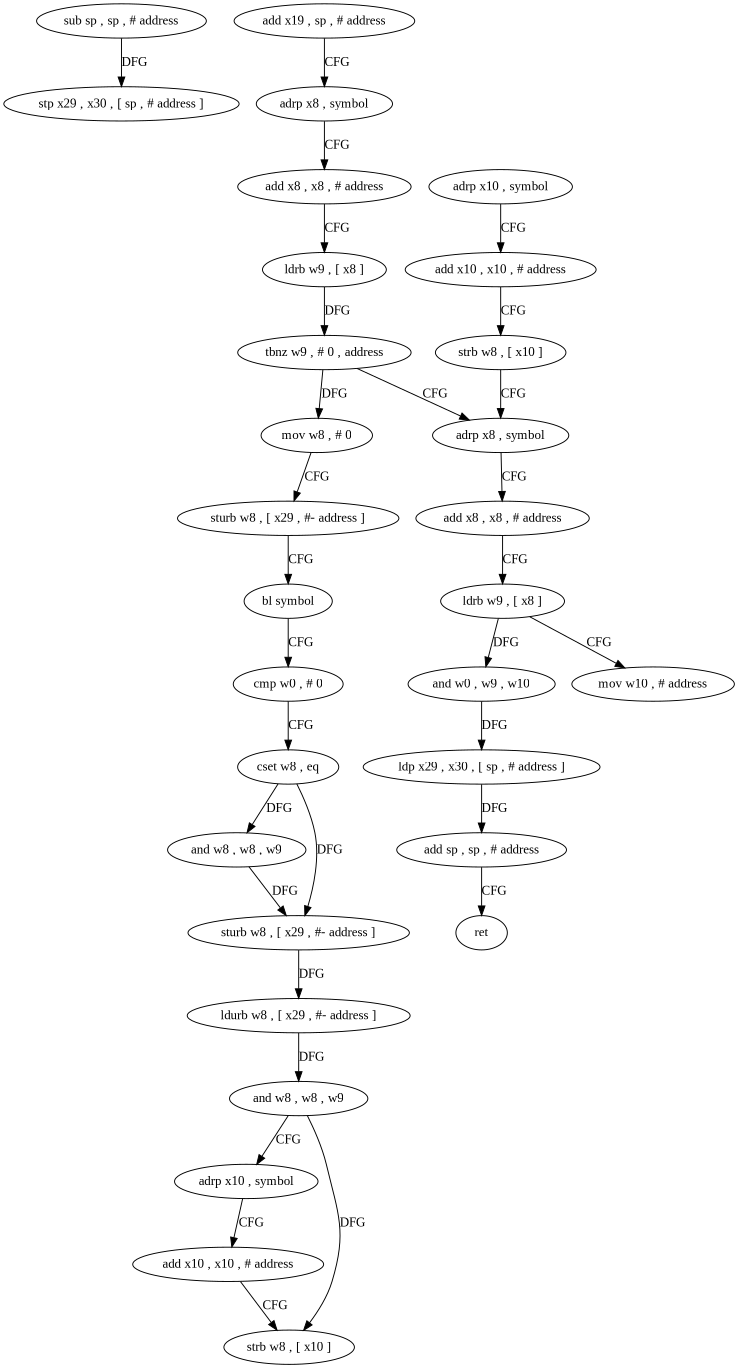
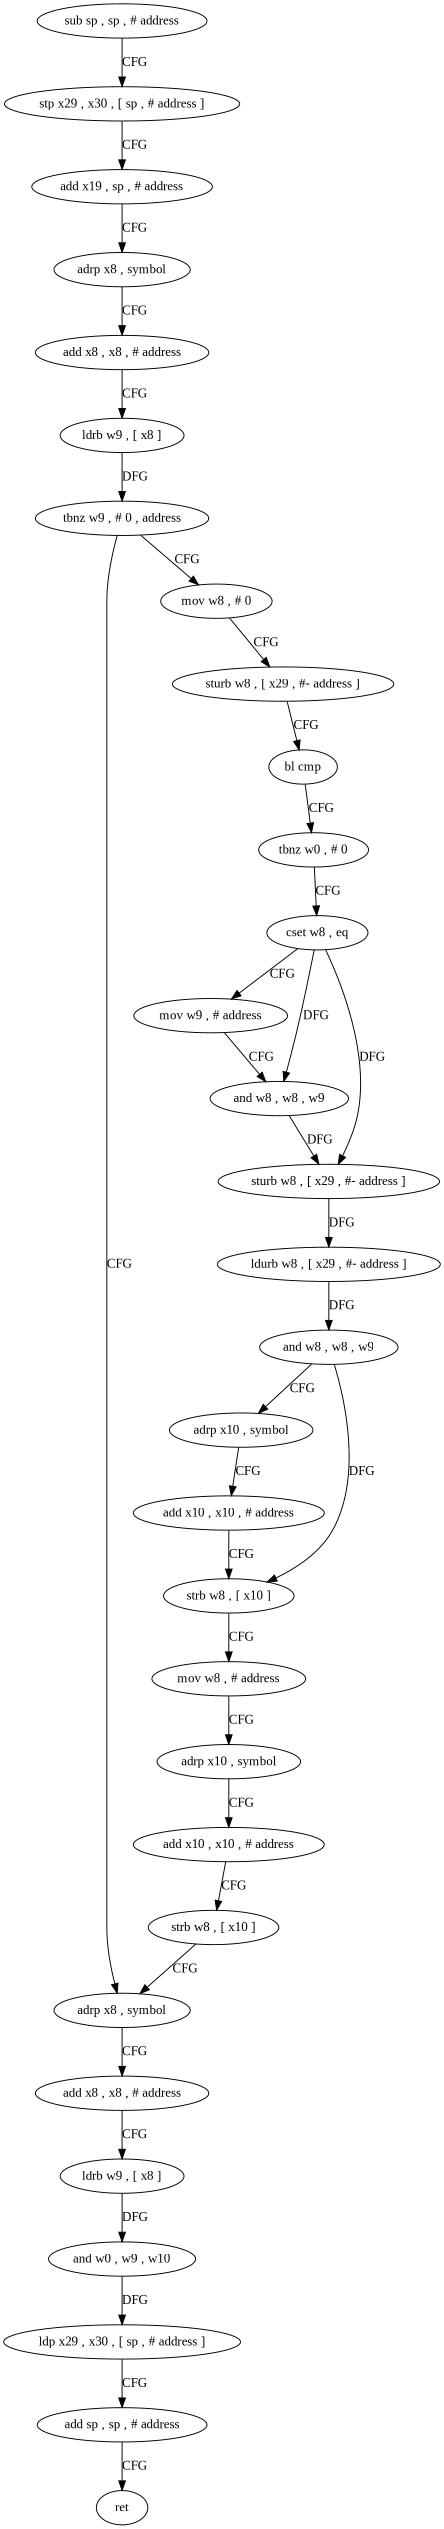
edge "sub sp , sp , # address" -> "stp x29 , x30 , [ sp , # address ]": label "DFG" -> "CFG"
edge "stp x29 , x30 , [ sp , # address ]" -> "add x19 , sp , # address": added, label "CFG"
edge "tbnz w9 , # 0 , address" -> "mov w8 , # 0": label "DFG" -> "CFG"
node "bl symbol": label "bl symbol" -> "bl cmp"
node "cmp w0 , # 0": label "cmp w0 , # 0" -> "tbnz w0 , # 0"
node "mov w10 , # address": removed
edge "ldp x29 , x30 , [ sp , # address ]" -> "add sp , sp , # address": label "DFG" -> "CFG"
node "mov w9 , # address": added
node "mov w8 , # address": added
